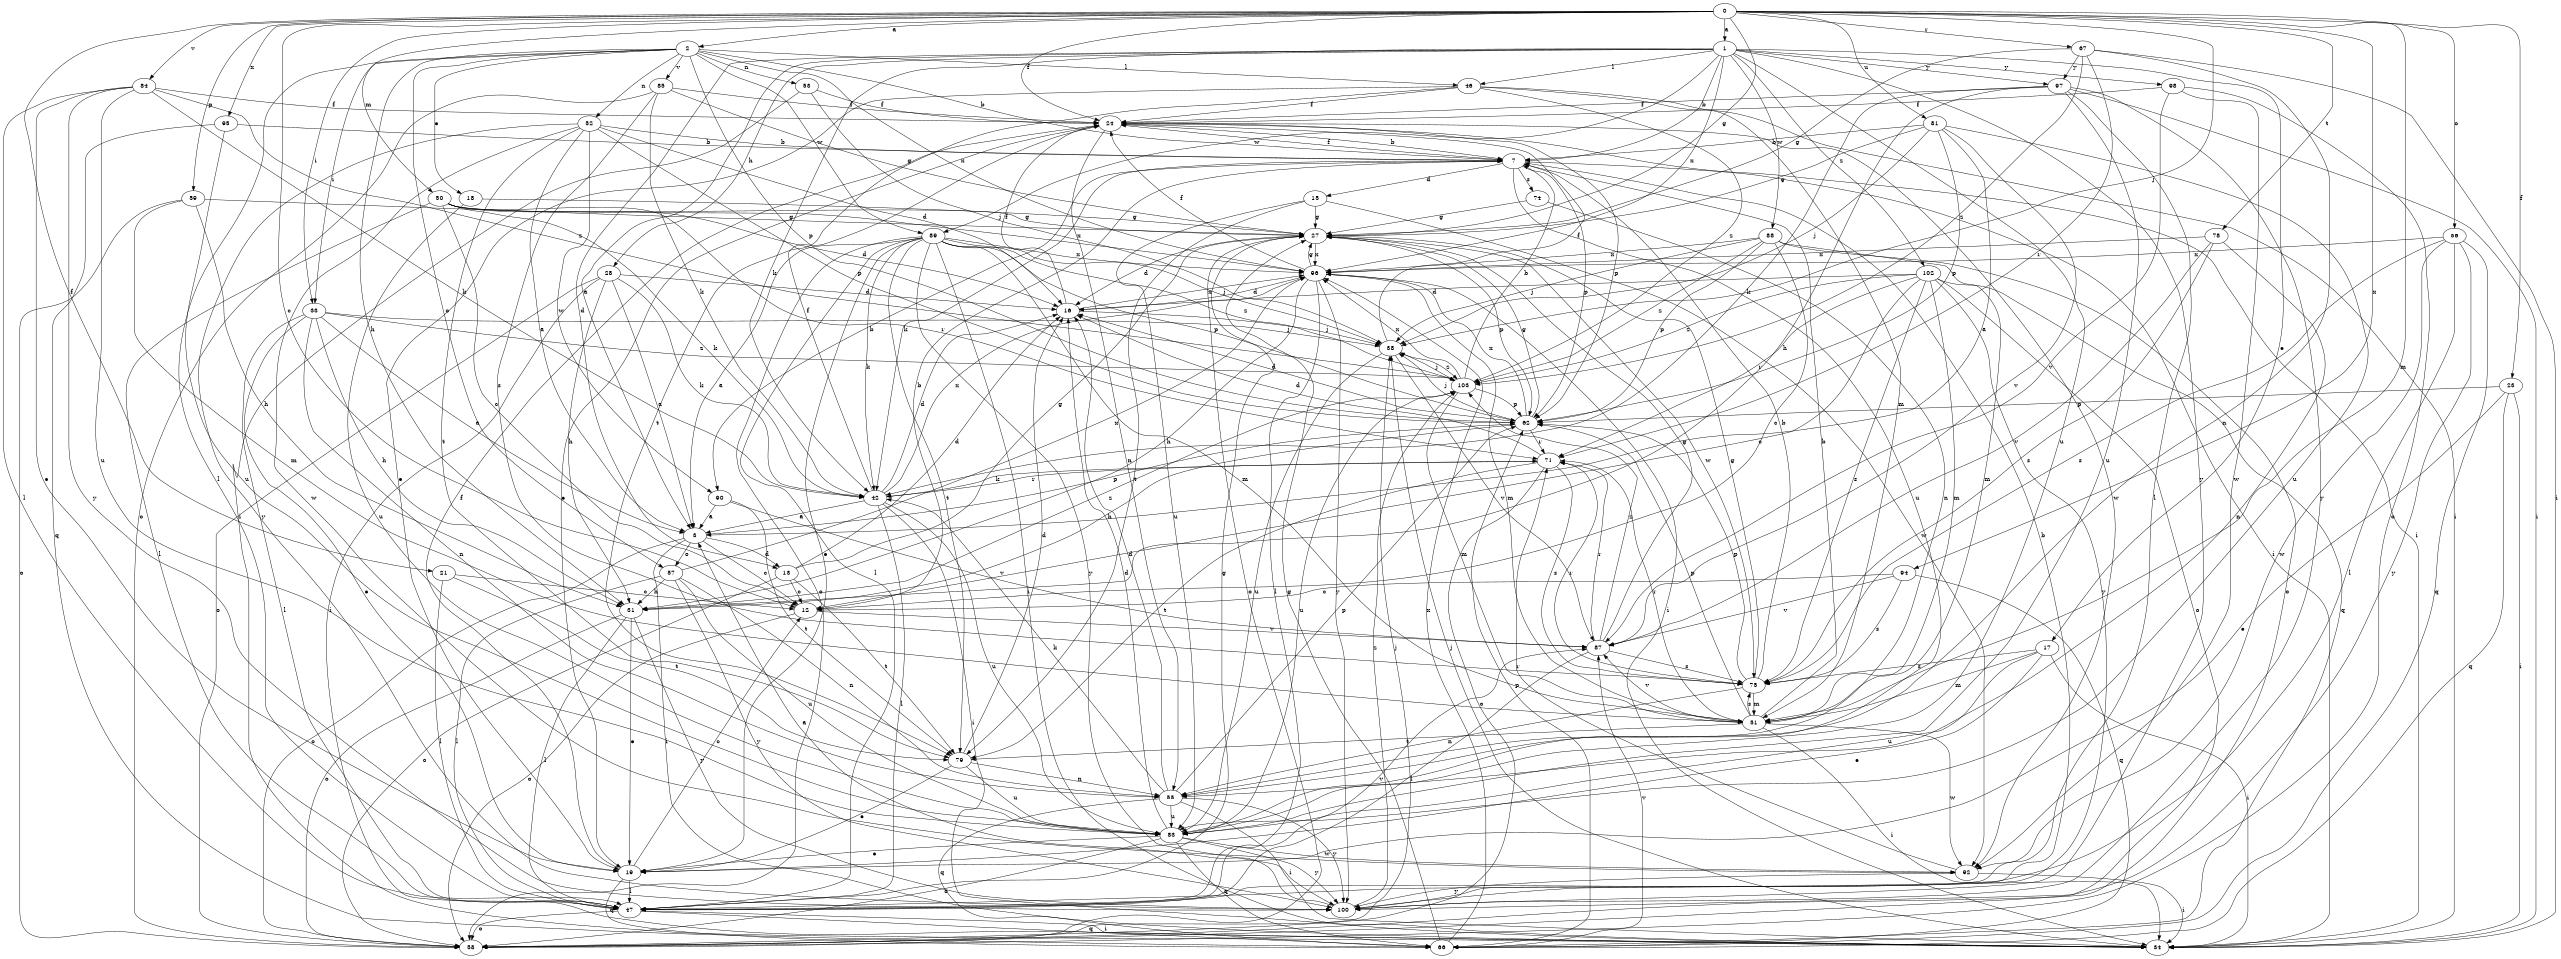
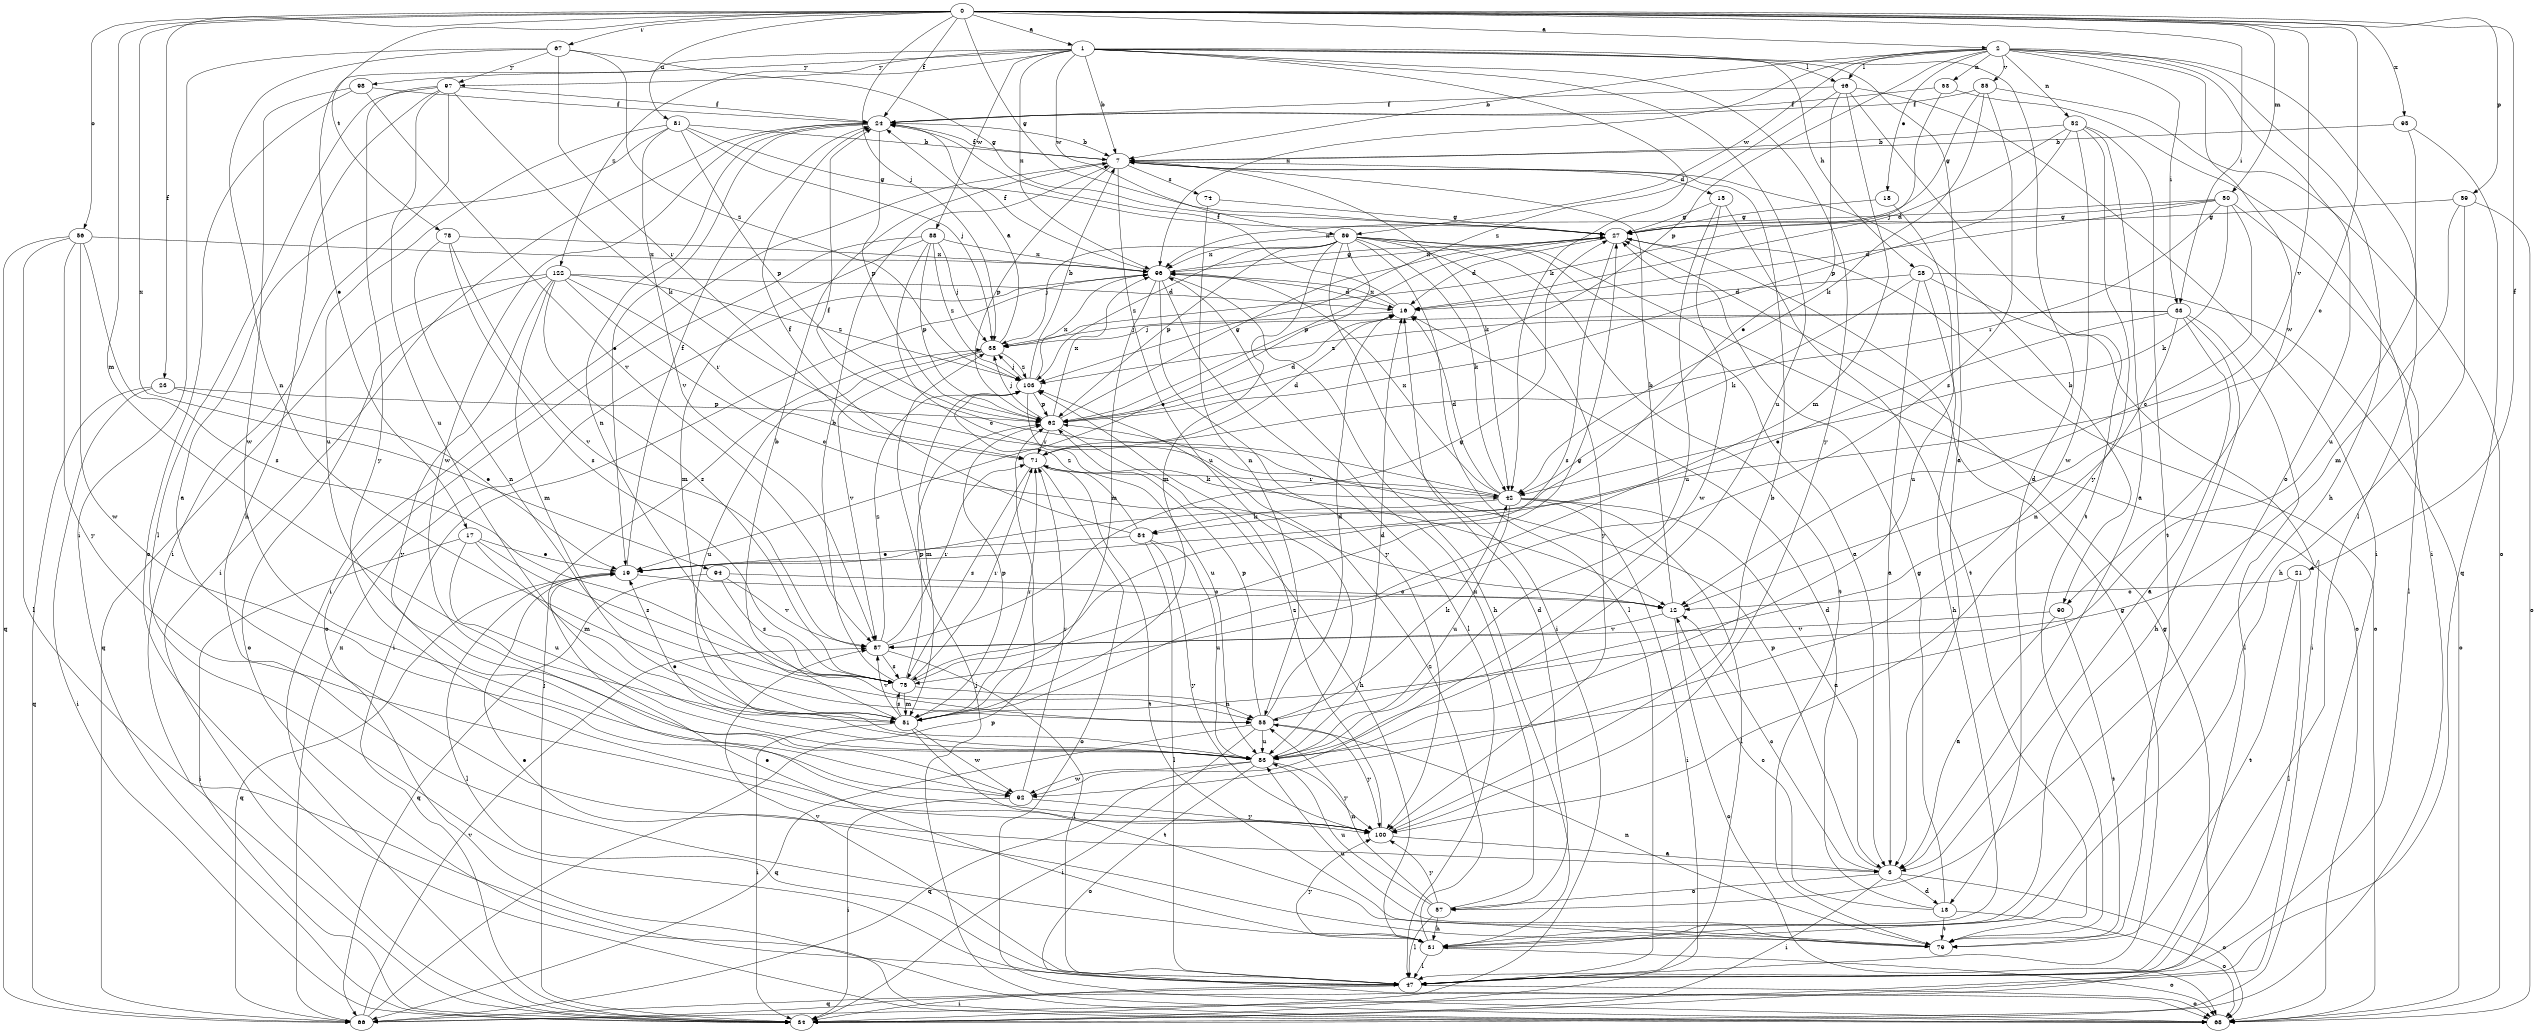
edge "38" -> "24": label "f" -> "a"
node "102": label "102" -> "122"
edge "84" -> "42": reversed
edge "52" -> "90": now "2" -> "90"
edge "27" -> "75": label "w" -> "s"
edge "79" -> "16": now "57" -> "16"
node "58": label "58" -> "68"
